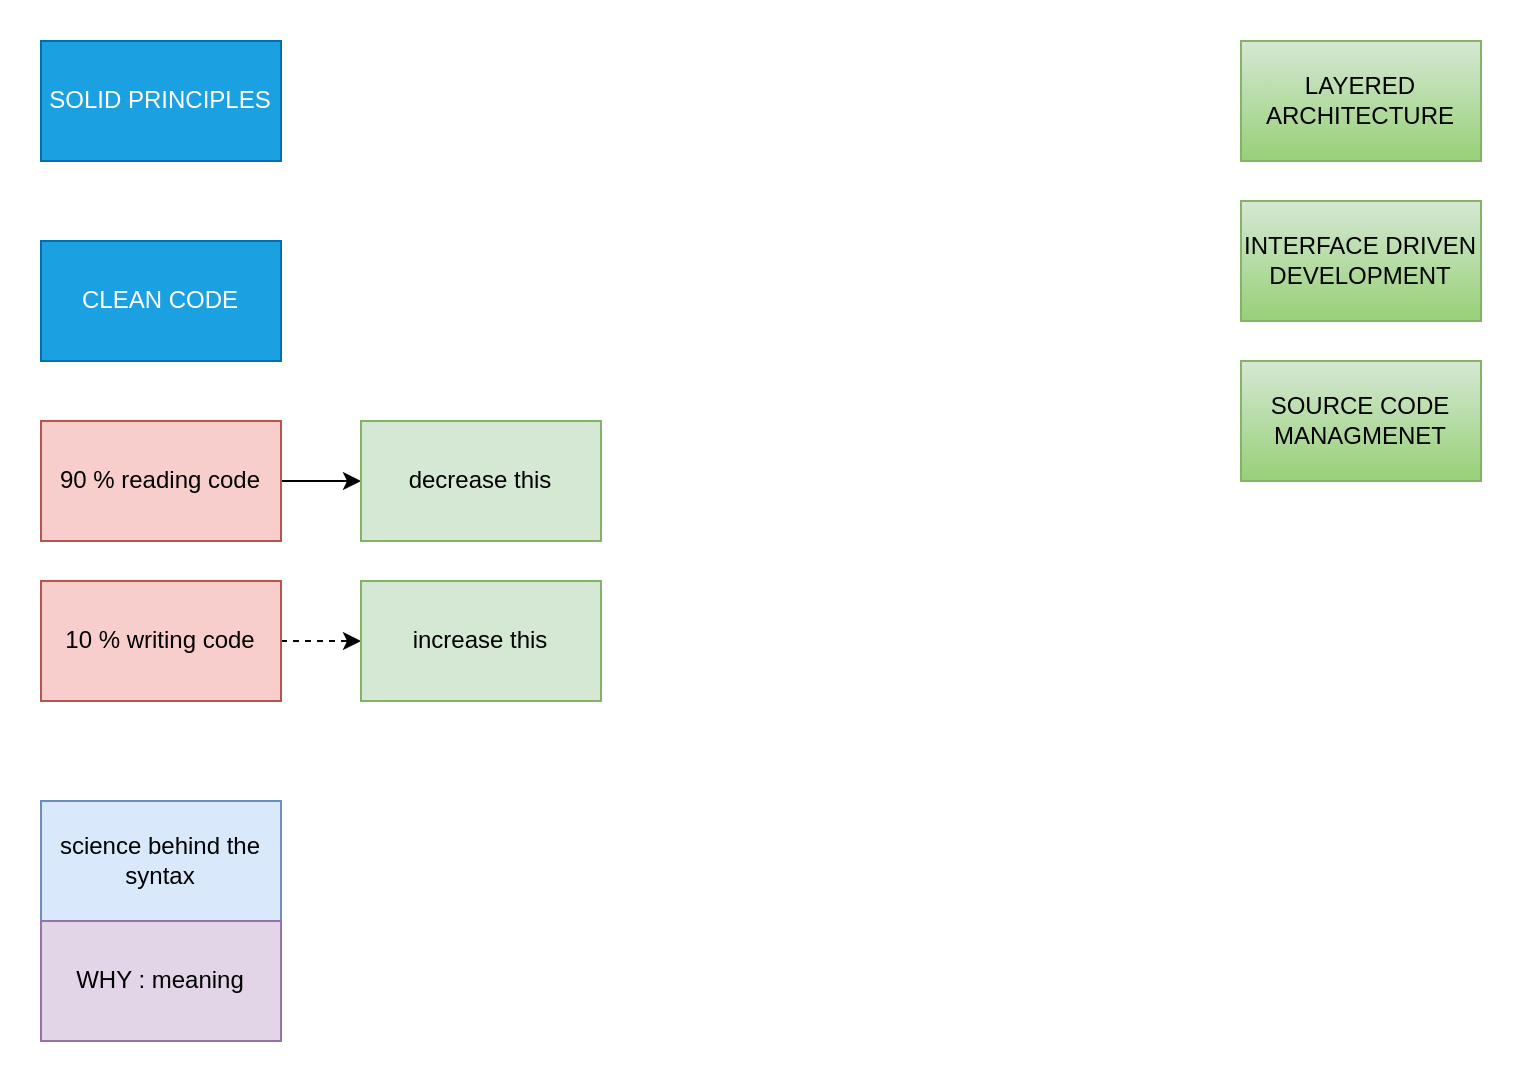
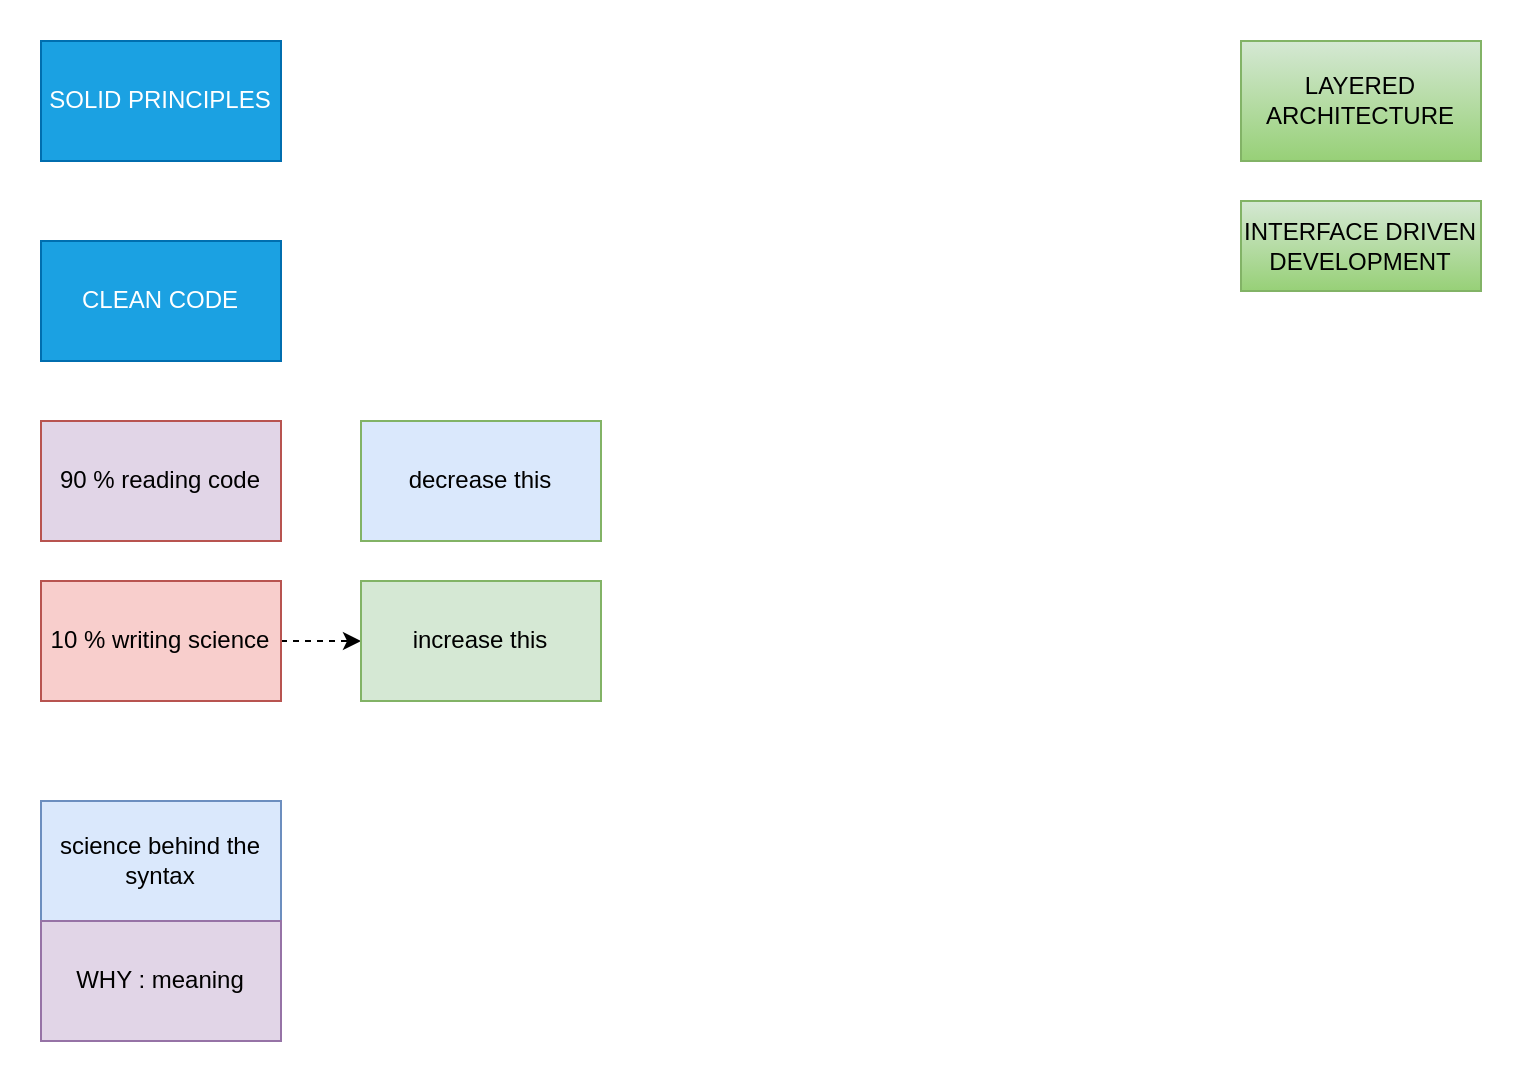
node "INTERFACE DRIVEN DEVELOPMENT": size 240x120 -> 240x90
node "SOURCE CODE MANAGMENET": removed
node "90 % reading code": fillcolor #f8cecc -> #e1d5e7
edge "90 % reading code" -> "decrease this": removed
node "decrease this": fillcolor #d5e8d4 -> #dae8fc
node "10 % writing code": label "10 % writing code" -> "10 % writing science"
